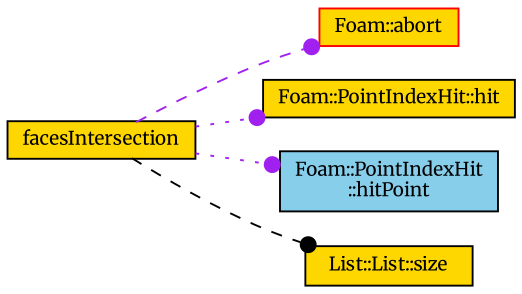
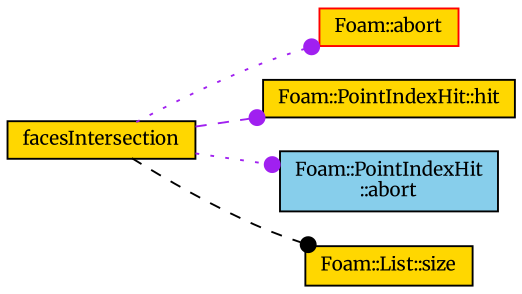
edge "facesIntersection" -> "Foam::abort": style dashed -> dotted
edge "facesIntersection" -> "Foam::PointIndexHit::hit": style dotted -> dashed
node "Foam::PointIndexHit ::hitPoint": label "Foam::PointIndexHit ::hitPoint" -> "Foam::PointIndexHit ::abort"
node "List::List::size": label "List::List::size" -> "Foam::List::size"
